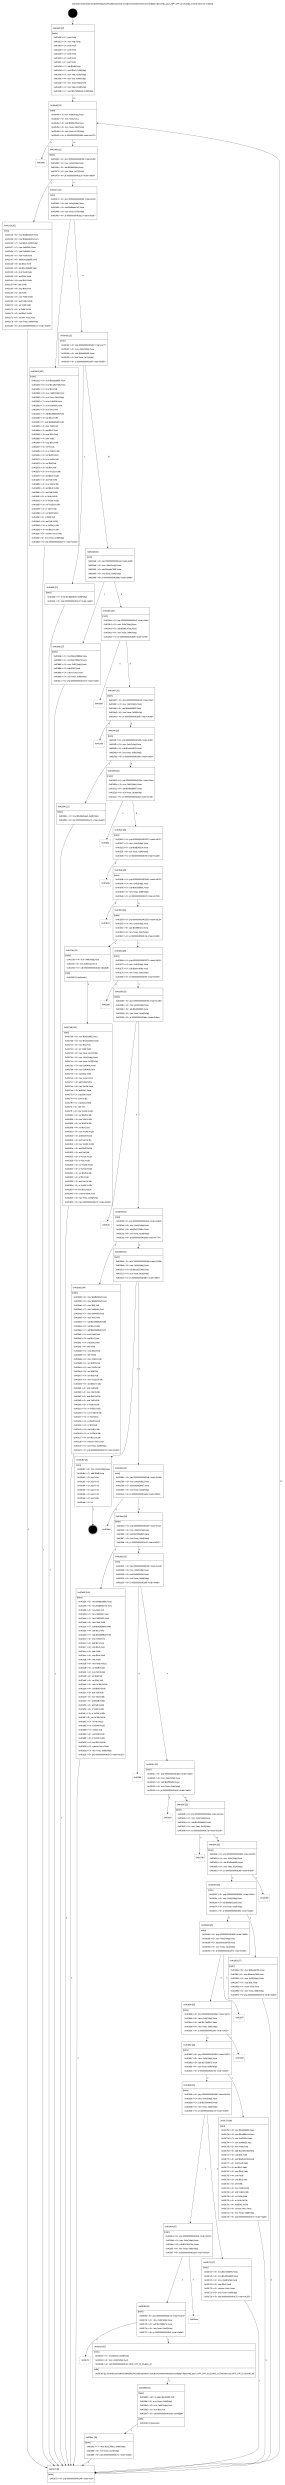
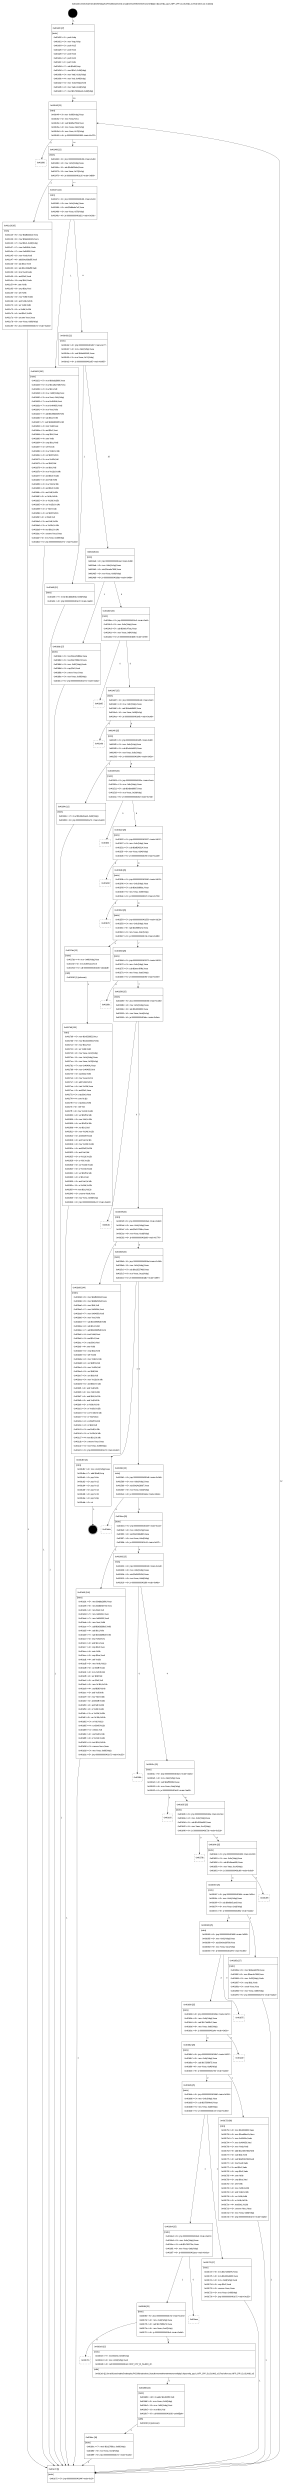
edge "0x401522 [25]" -> "0x40153b [25]": added, label "8"
edge "0x401b96 [144]" -> "0x401e72 [5]": removed, label "1"
